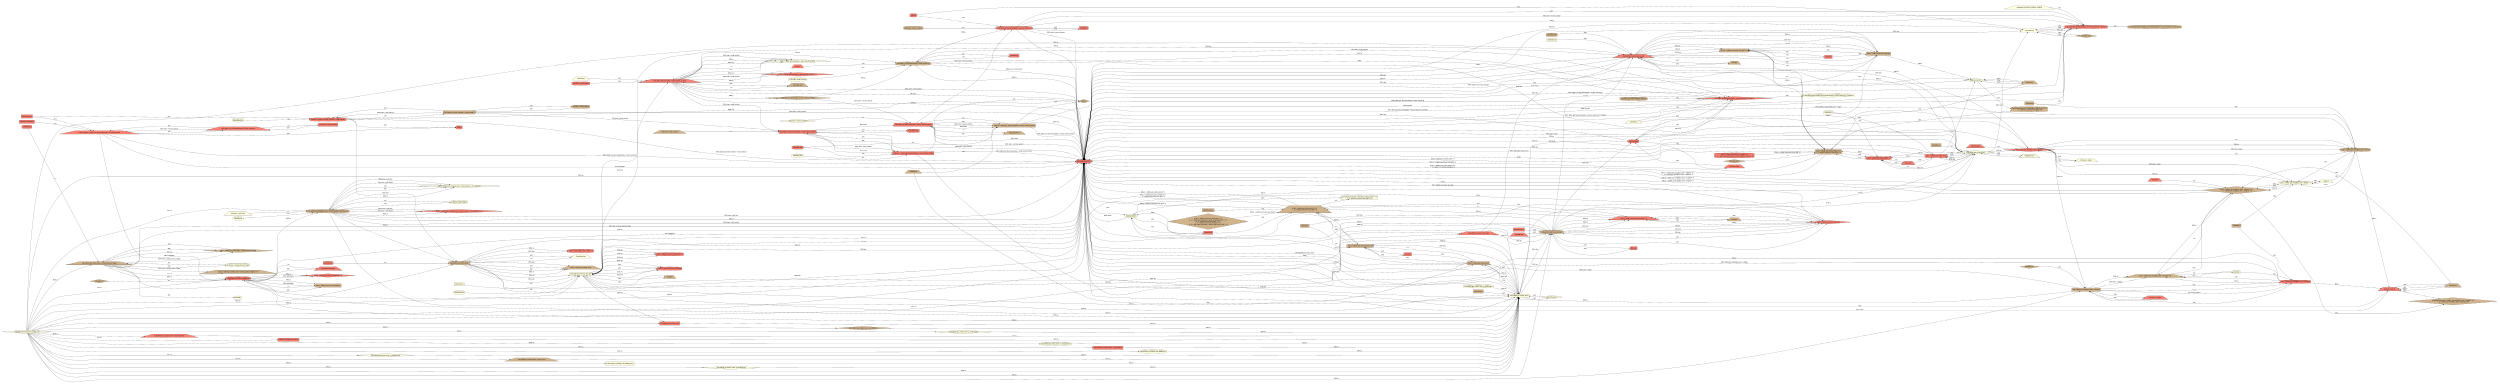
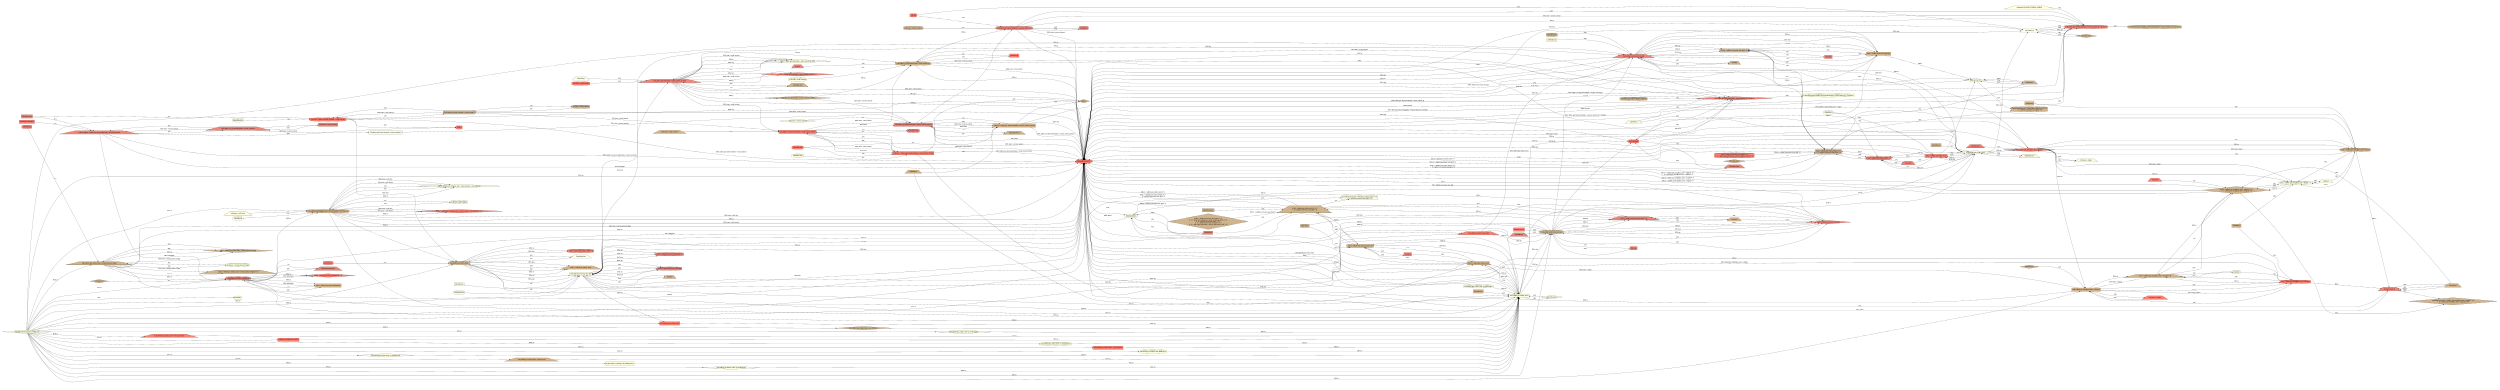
edge "(Call,cipher_get_keycontext(state->send_context, NULL))" -> "(Call,cipher_get_keycontext(state->send_context, p))": added, label "DDG: state->send_context"
node "(Call,cipher_get_keyiv_len(state->receive_context))": added
edge "(Call,sshbuf_put_u32(m, state->remote_protocol_flags))" -> "1000100": now "(MethodParameterIn,struct sshbuf *m)" -> "1000100"
